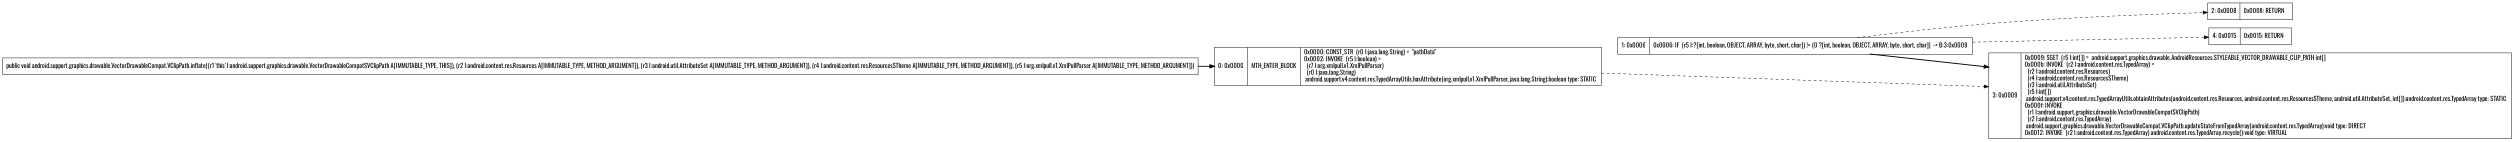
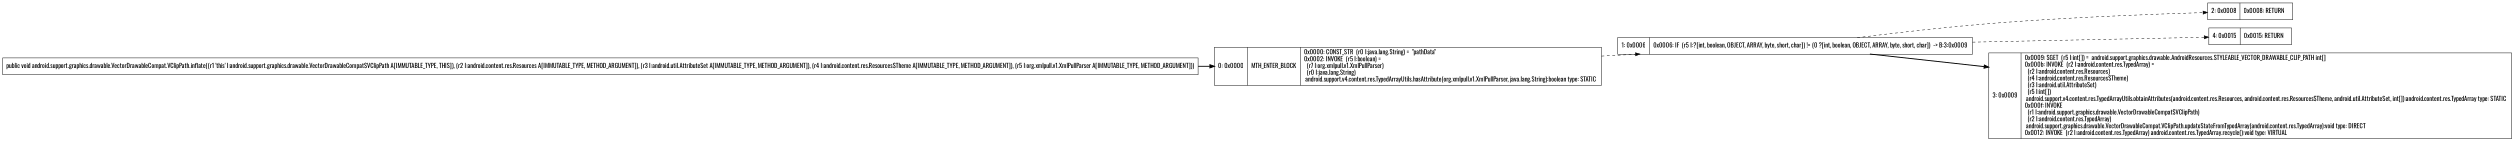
edge "0: 0x0000" -> "3: 0x0009": now "0: 0x0000" -> "1: 0x0006"
